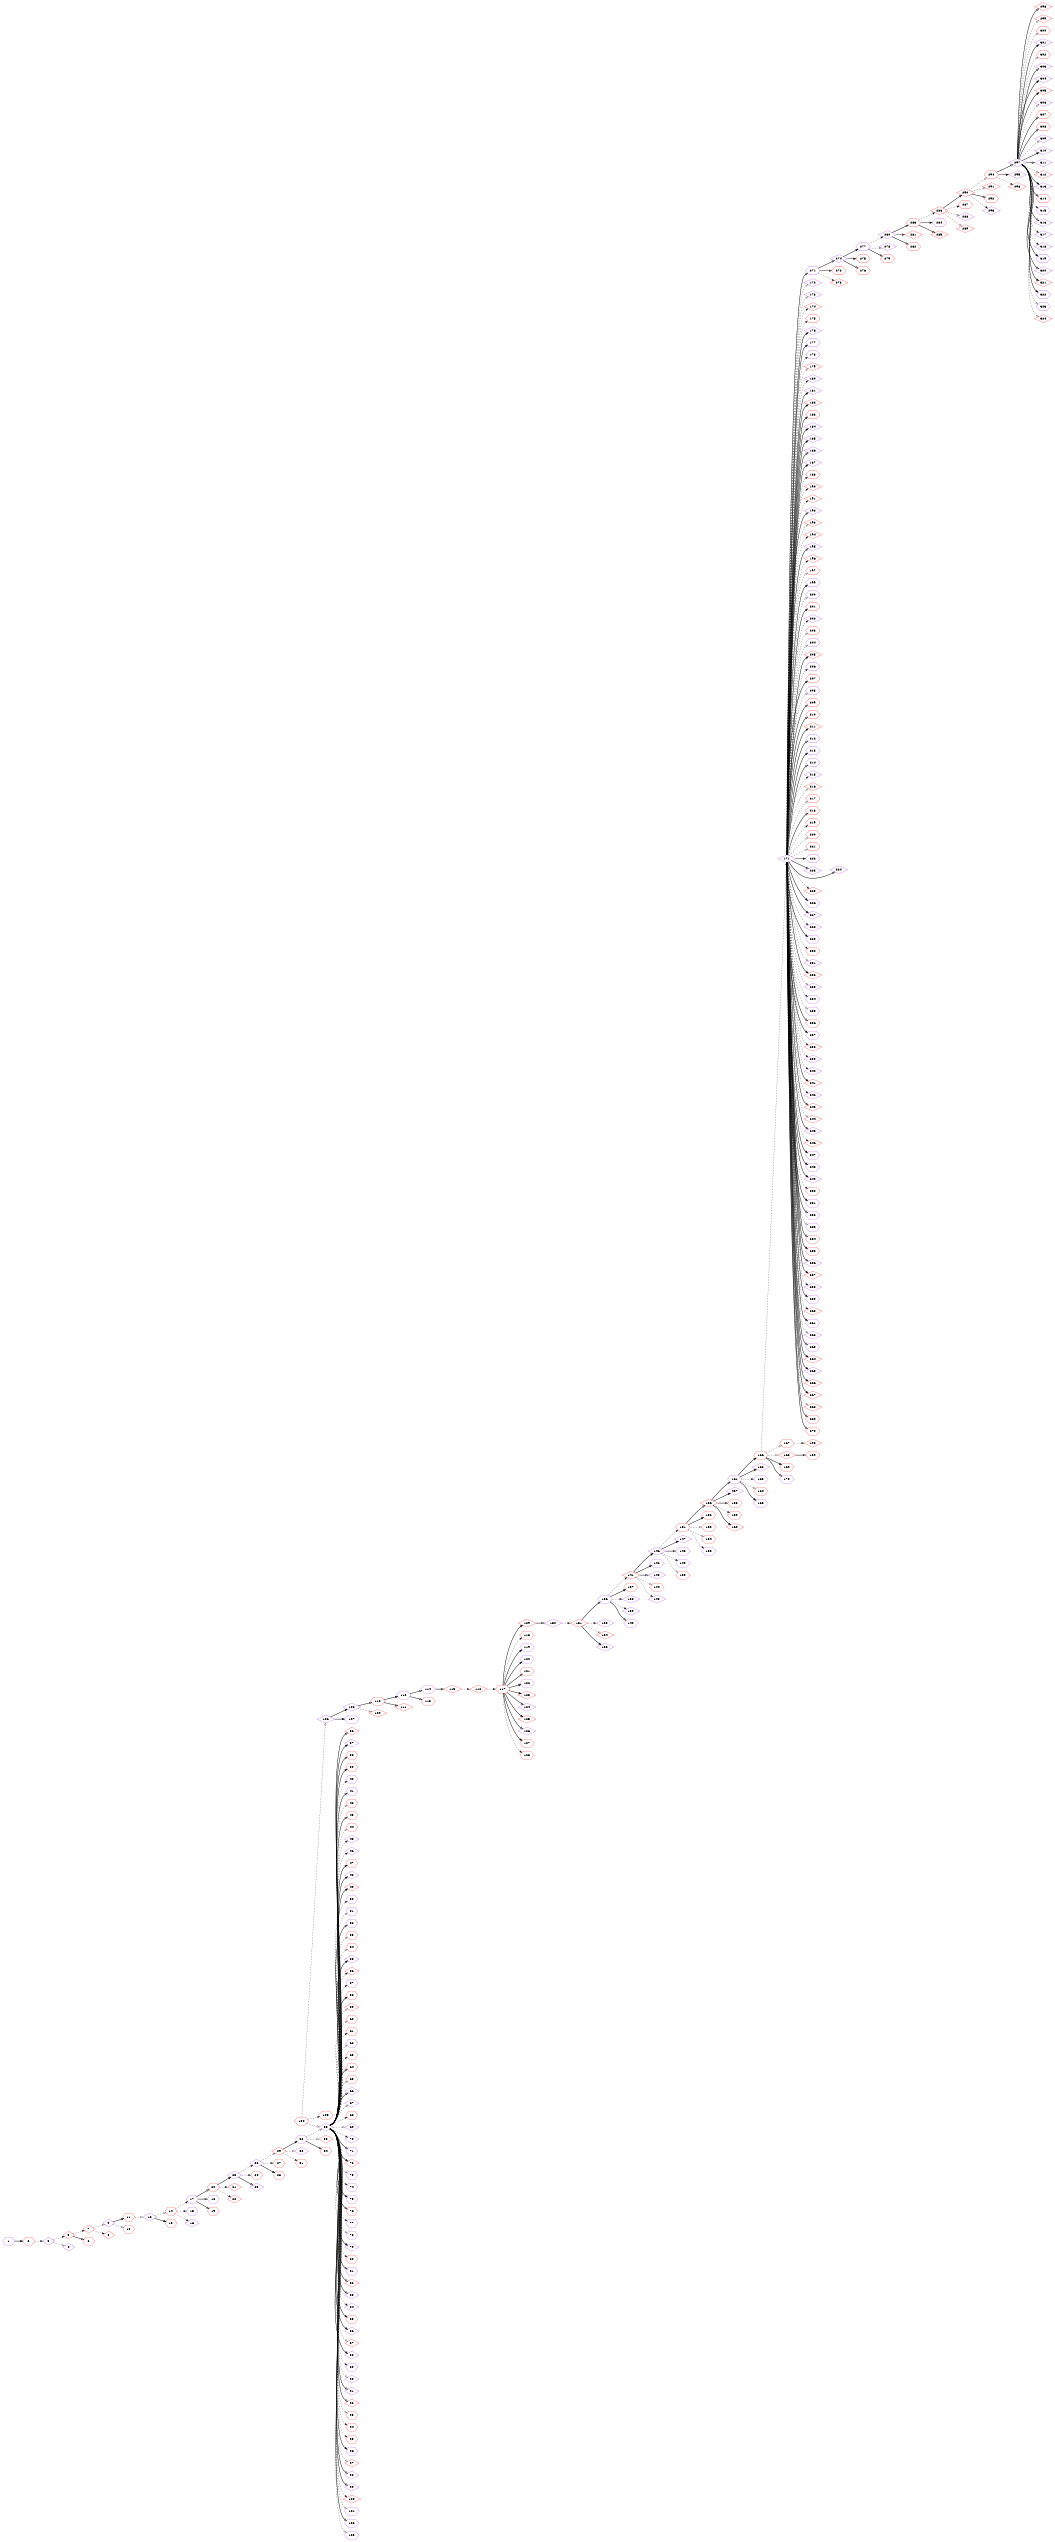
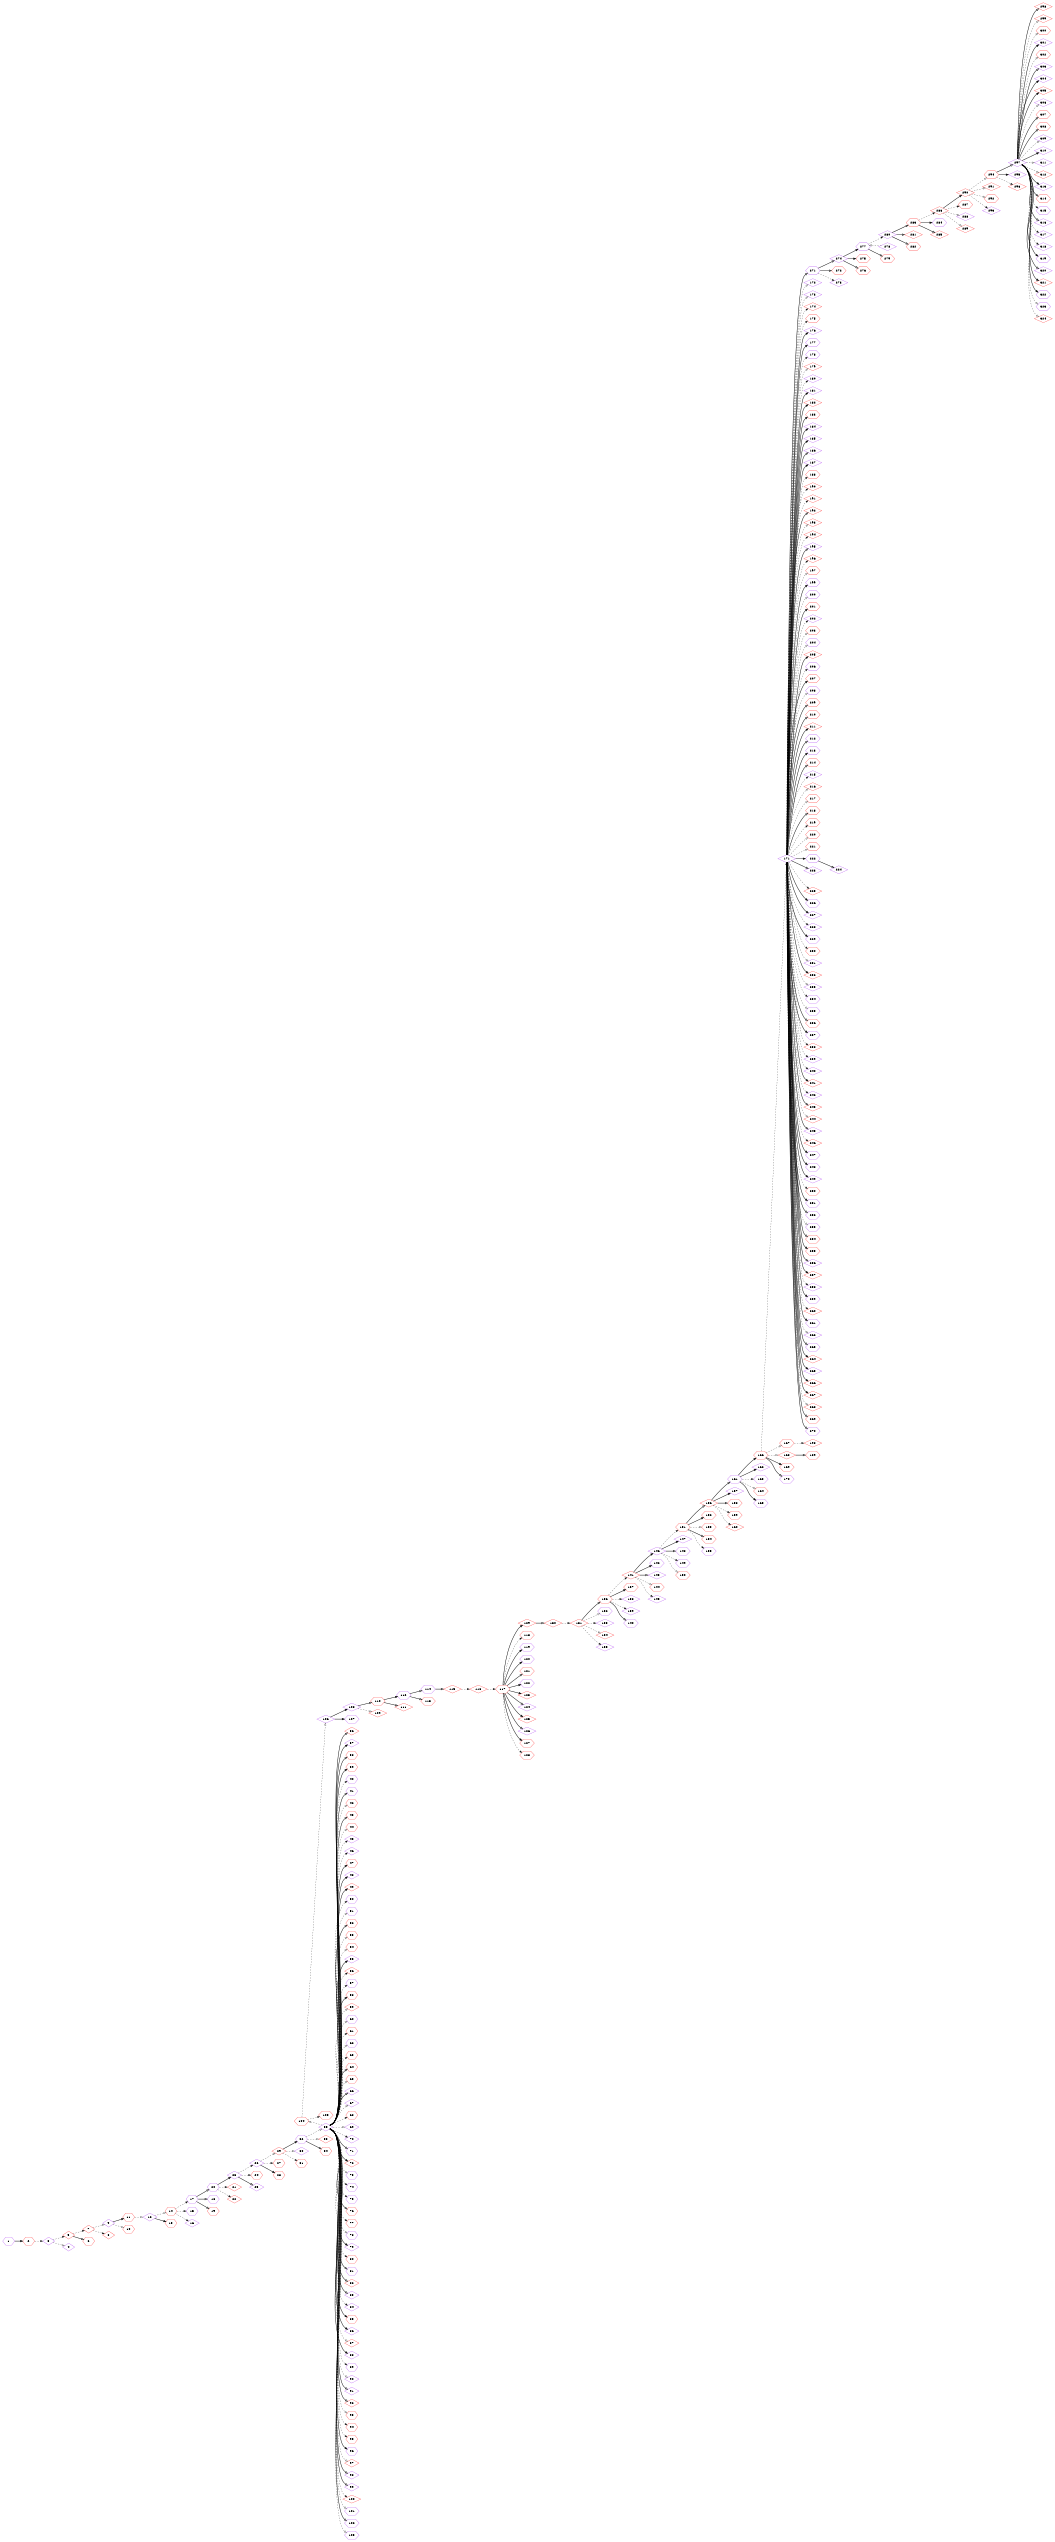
edge "297" -> "311": style bold -> dashed
edge "290" -> "292": style bold -> dashed
edge "277" -> "278": reversed
node "273": color red -> purple
node "192": color purple -> red
node "214": color purple -> red
edge "171" -> "224": now "222" -> "224"
node "270": color red -> purple
node "457": label "457" -> "157"
edge "156" -> "160": style bold -> dashed
edge "151" -> "154": style dashed -> bold
node "136": color purple -> red
node "132": added
node "130": color purple -> red
edge "131" -> "135": style bold -> dashed
node "52": color purple -> red
node "60": color red -> purple
edge "104" -> "35": reversed
edge "35" -> "75": style bold -> dashed
node "20": color red -> purple
node "77": color purple -> red
